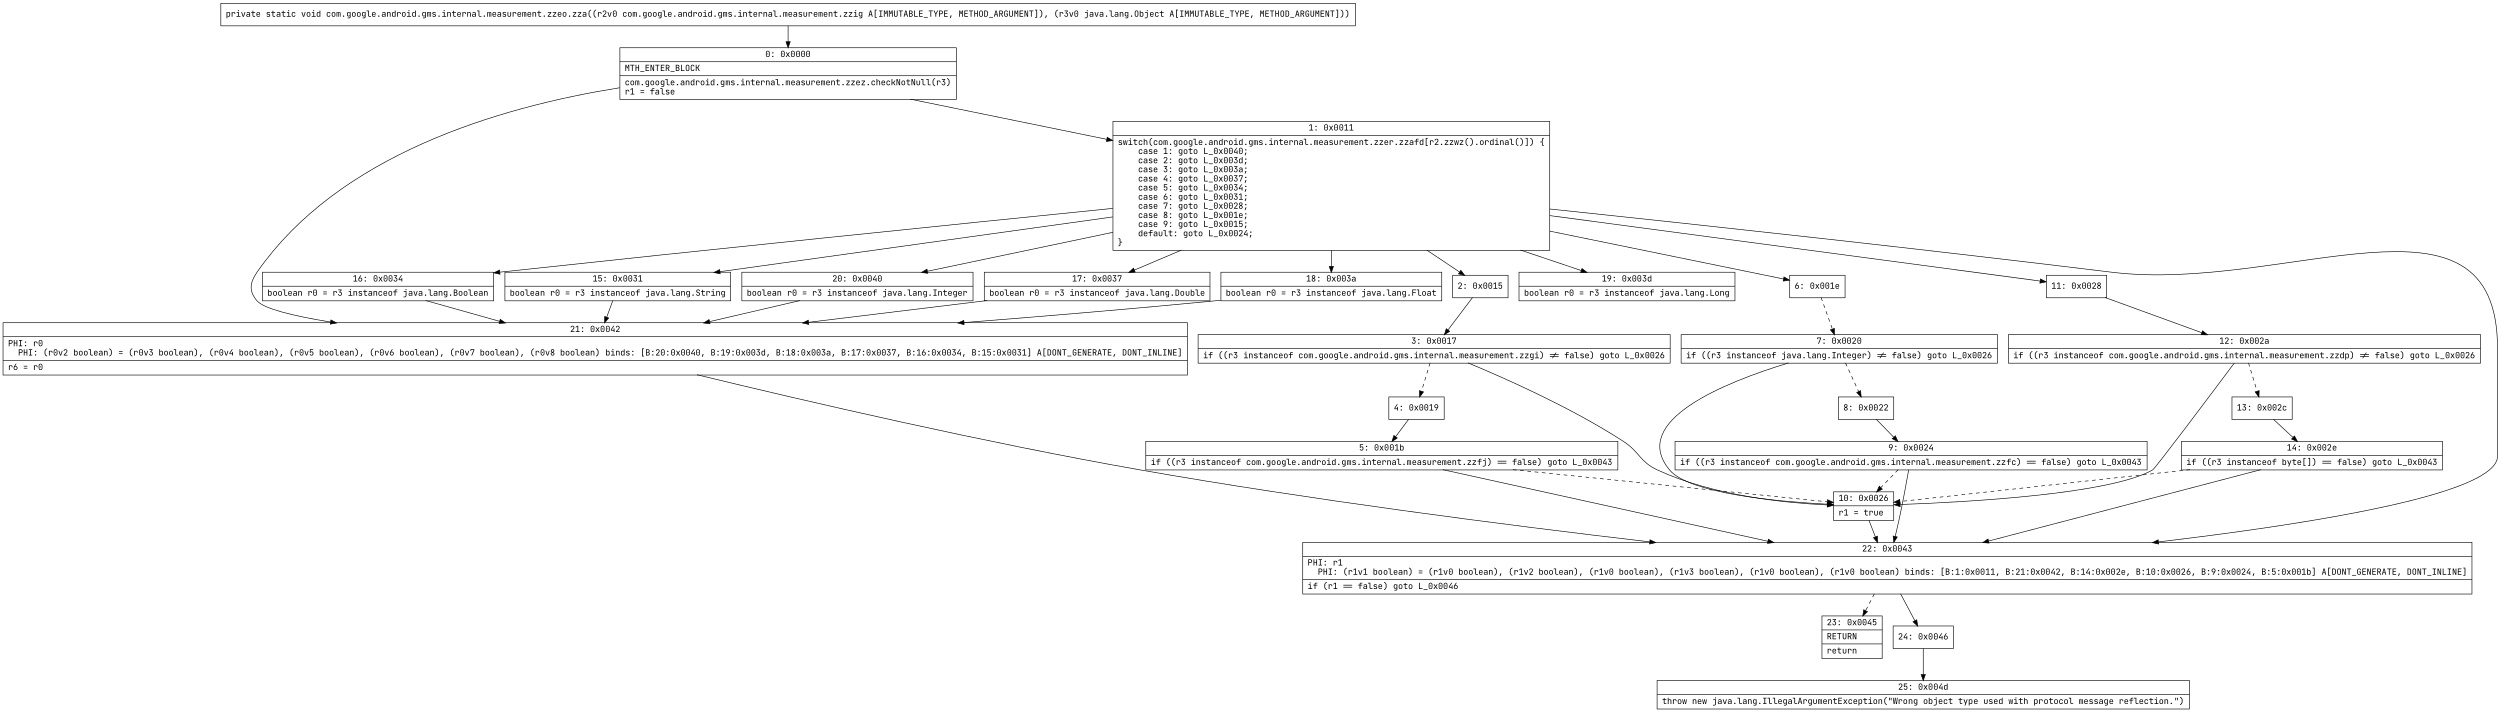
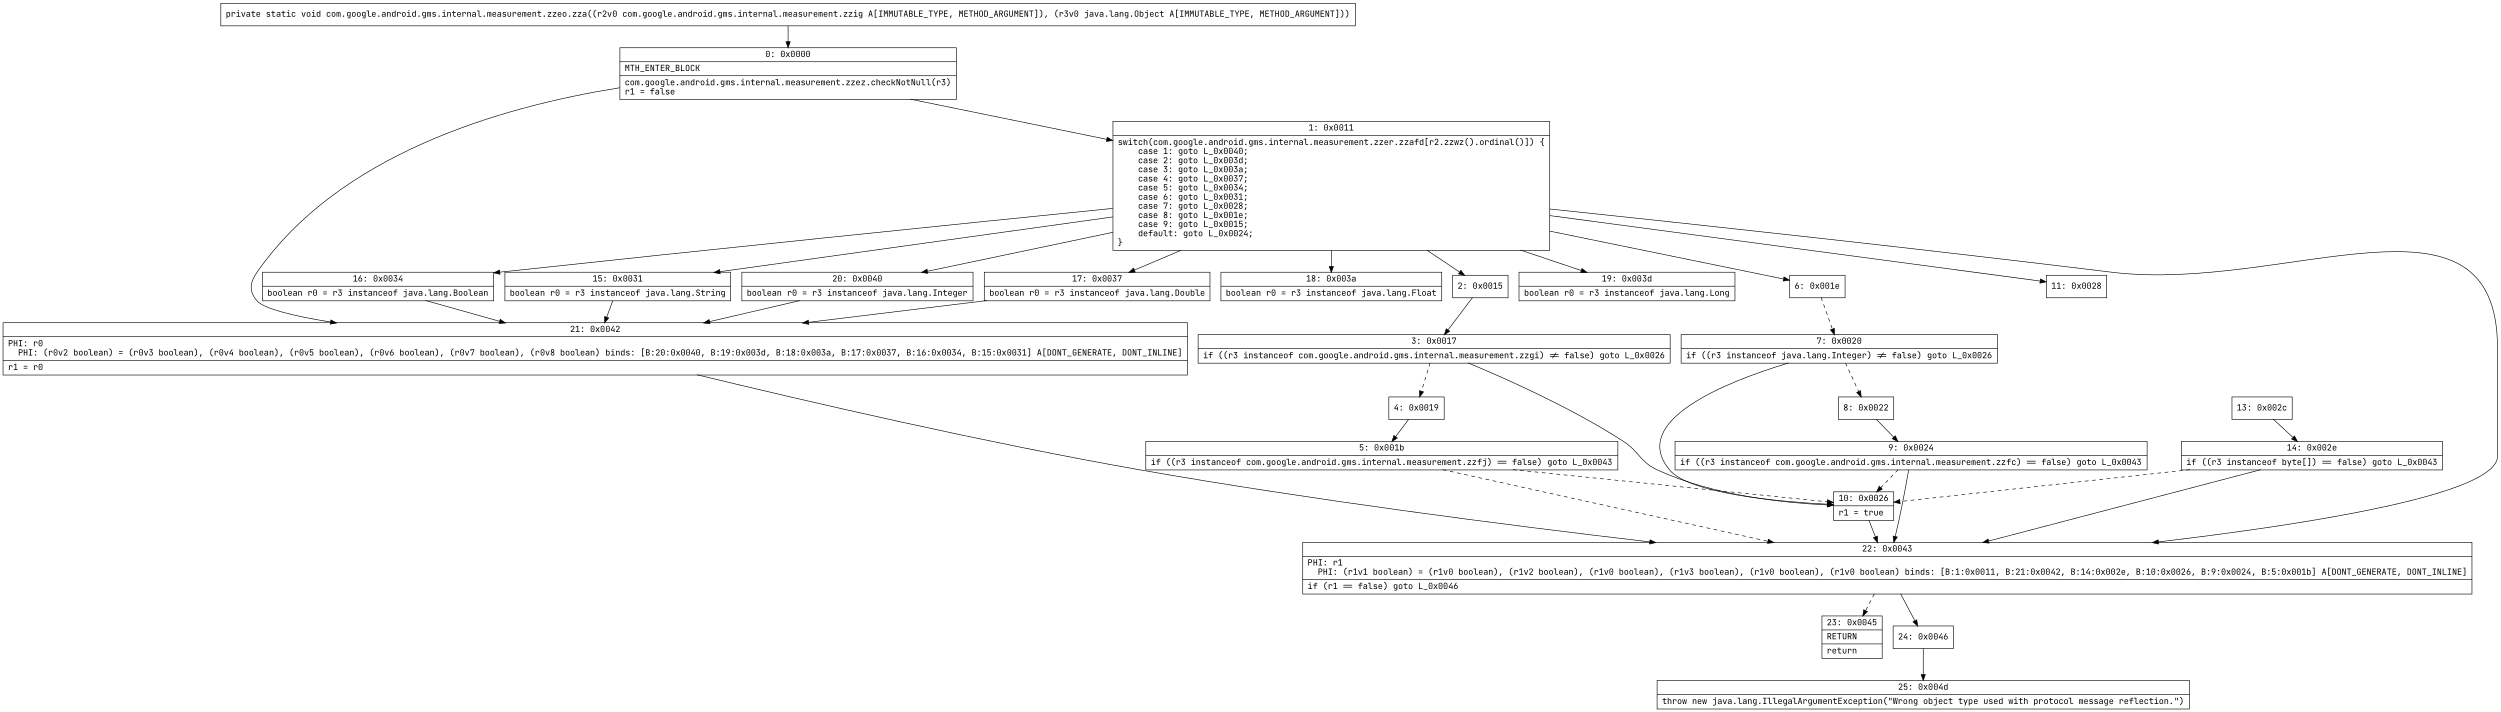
edge "18: 0x003a" -> "21: 0x0042": removed
node "12: 0x002a": removed
node "21: 0x0042": text "r6 = r0" -> "r1 = r0"
edge "5: 0x001b" -> "22: 0x0043": style solid -> dashed
